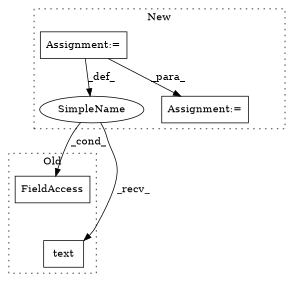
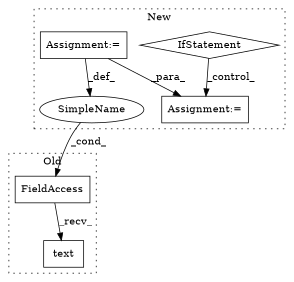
node "IfStatement": added
edge "SimpleName" -> "text": now "FieldAccess" -> "text"
